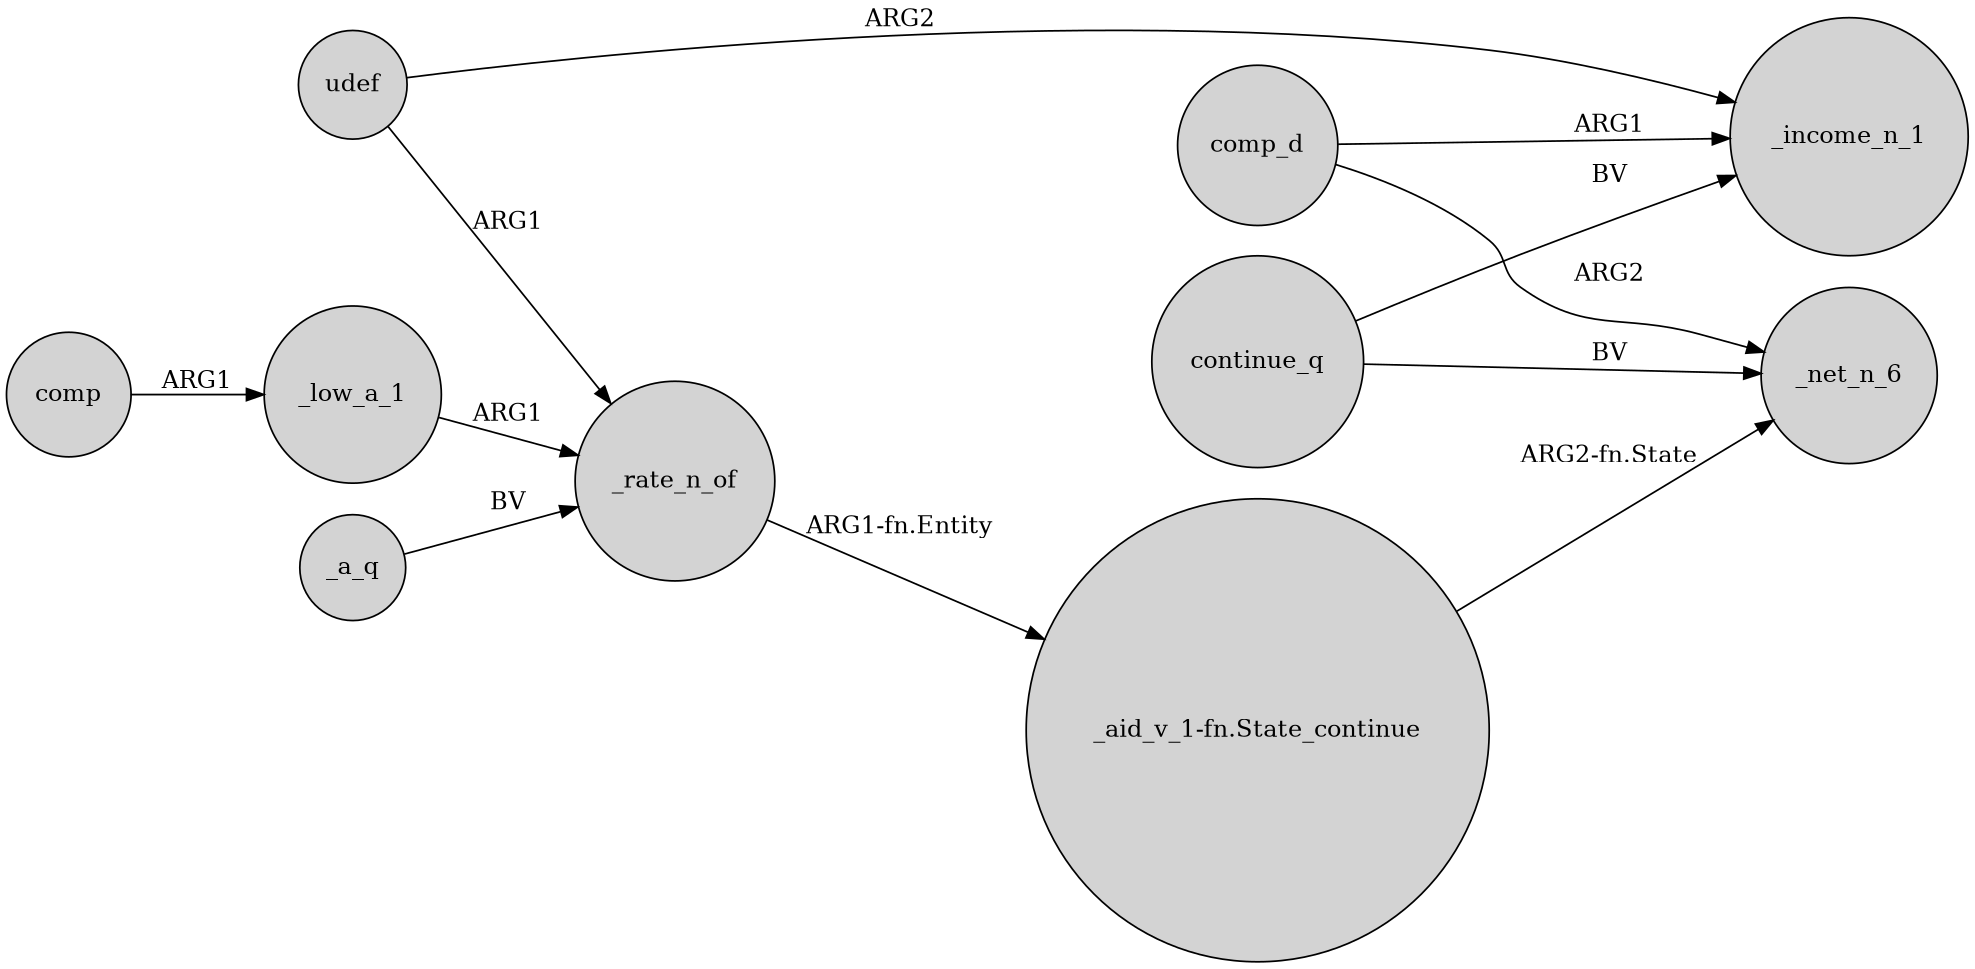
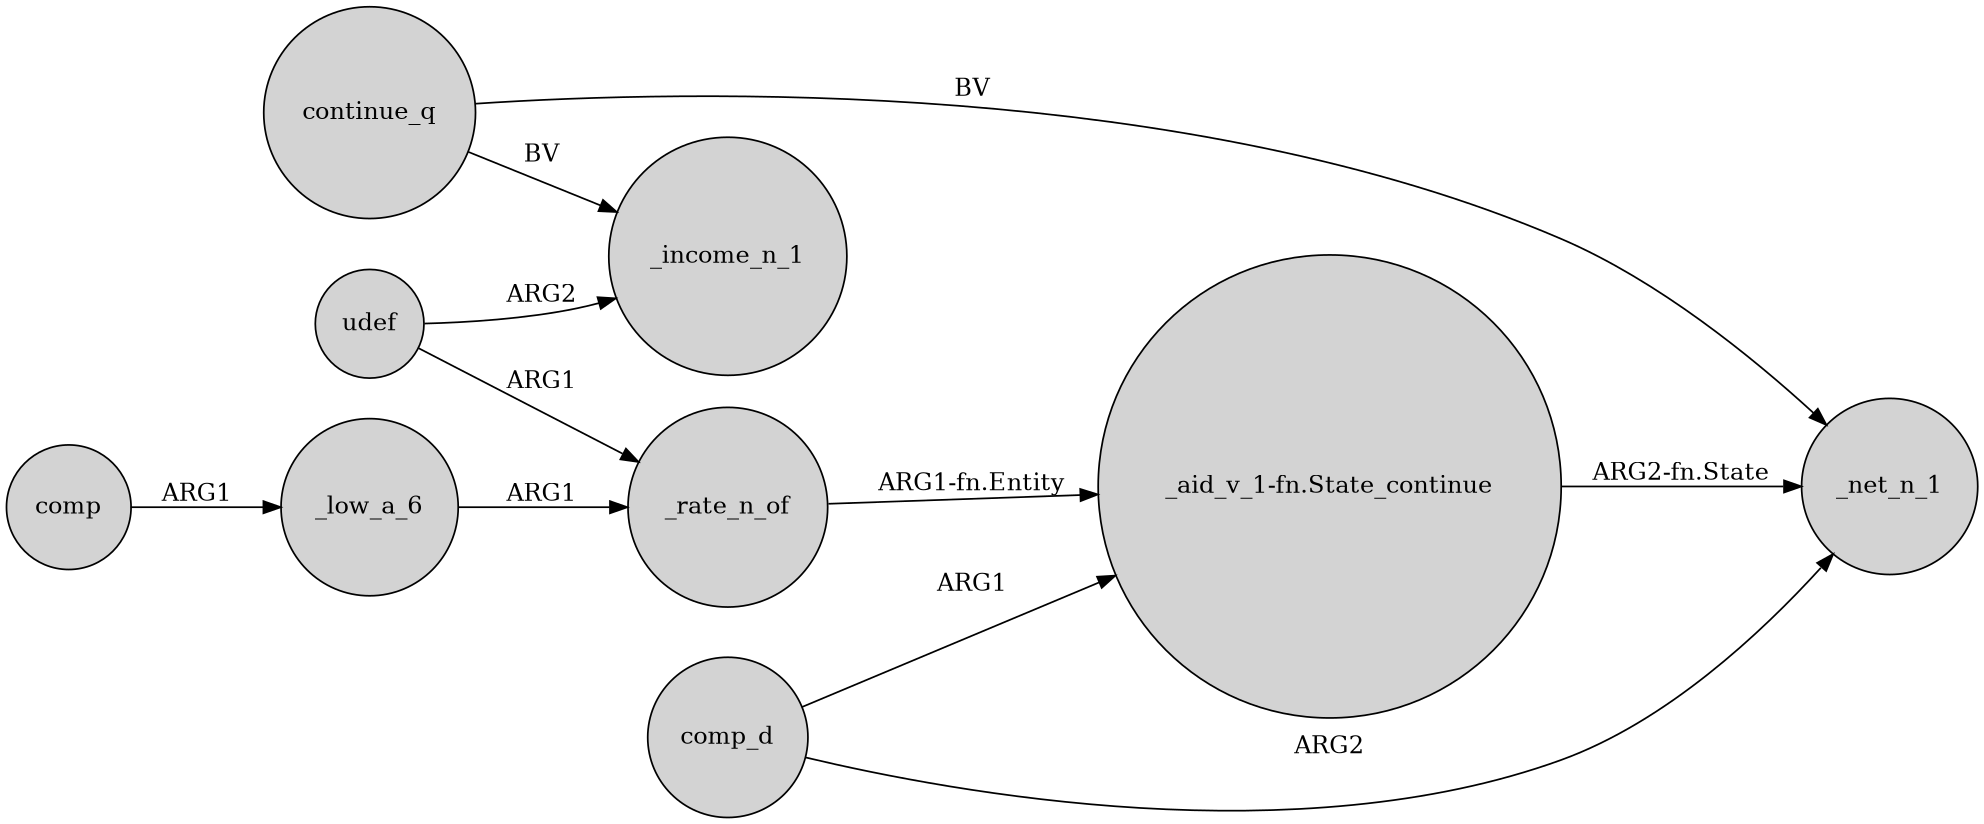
edge "comp_d" -> "_income_n_1": now "comp_d" -> "_aid_v_1-fn.State_continue"
node "_net_n_6": label "_net_n_6" -> "_net_n_1"
node "_low_a_1": label "_low_a_1" -> "_low_a_6"
node "_a_q": removed
